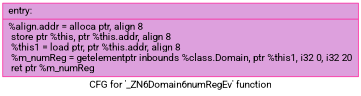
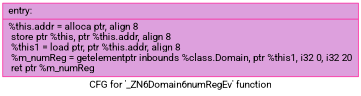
node "entry:": text "%align.addr = alloca ptr, align 8" -> "%this.addr = alloca ptr, align 8"
